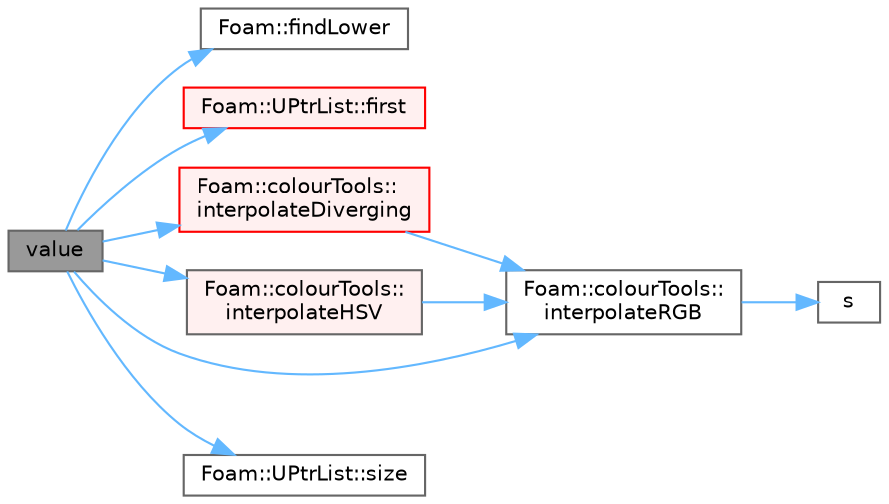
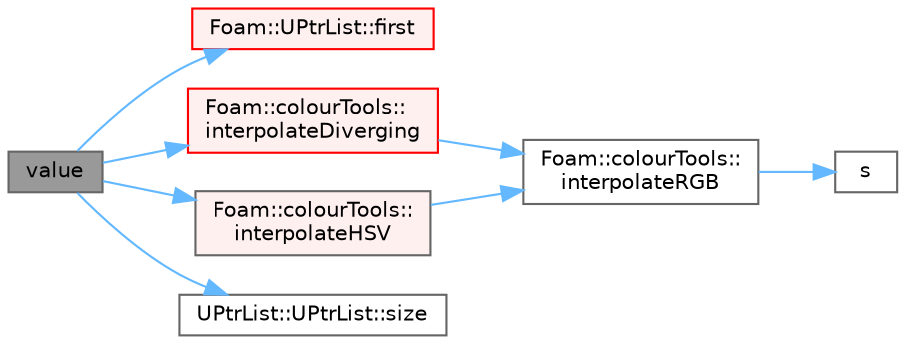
node "Foam::findLower": removed
edge "value" -> "Foam::colourTools:: interpolateRGB": removed
node "Foam::UPtrList::size": label "Foam::UPtrList::size" -> "UPtrList::UPtrList::size"
